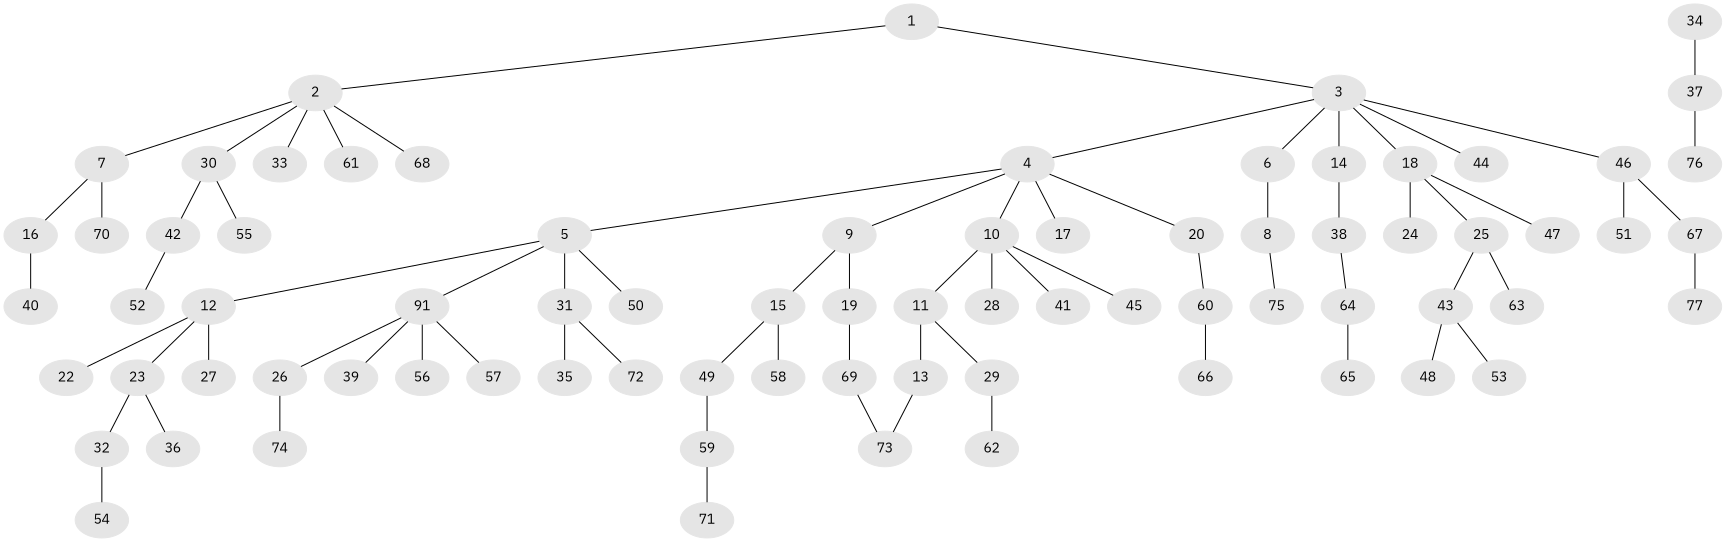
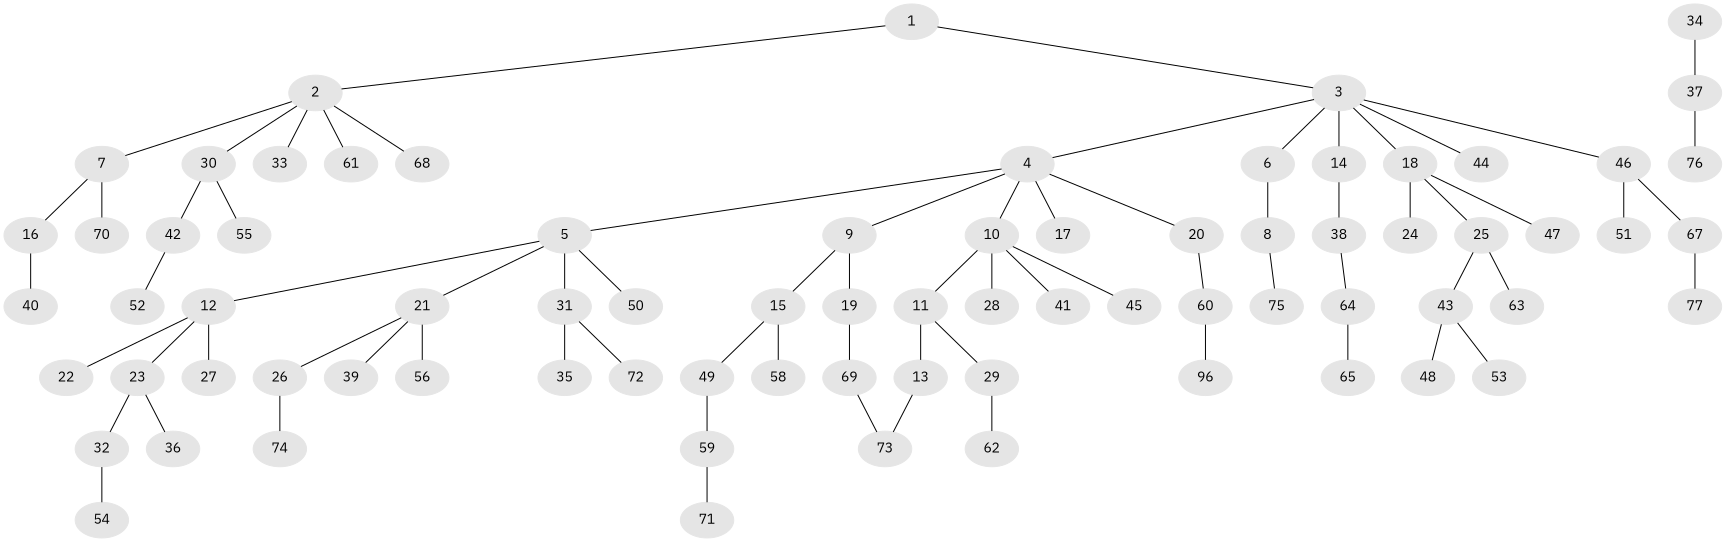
node "91": label "91" -> "21"
node "57": removed
node "66": label "66" -> "96"
